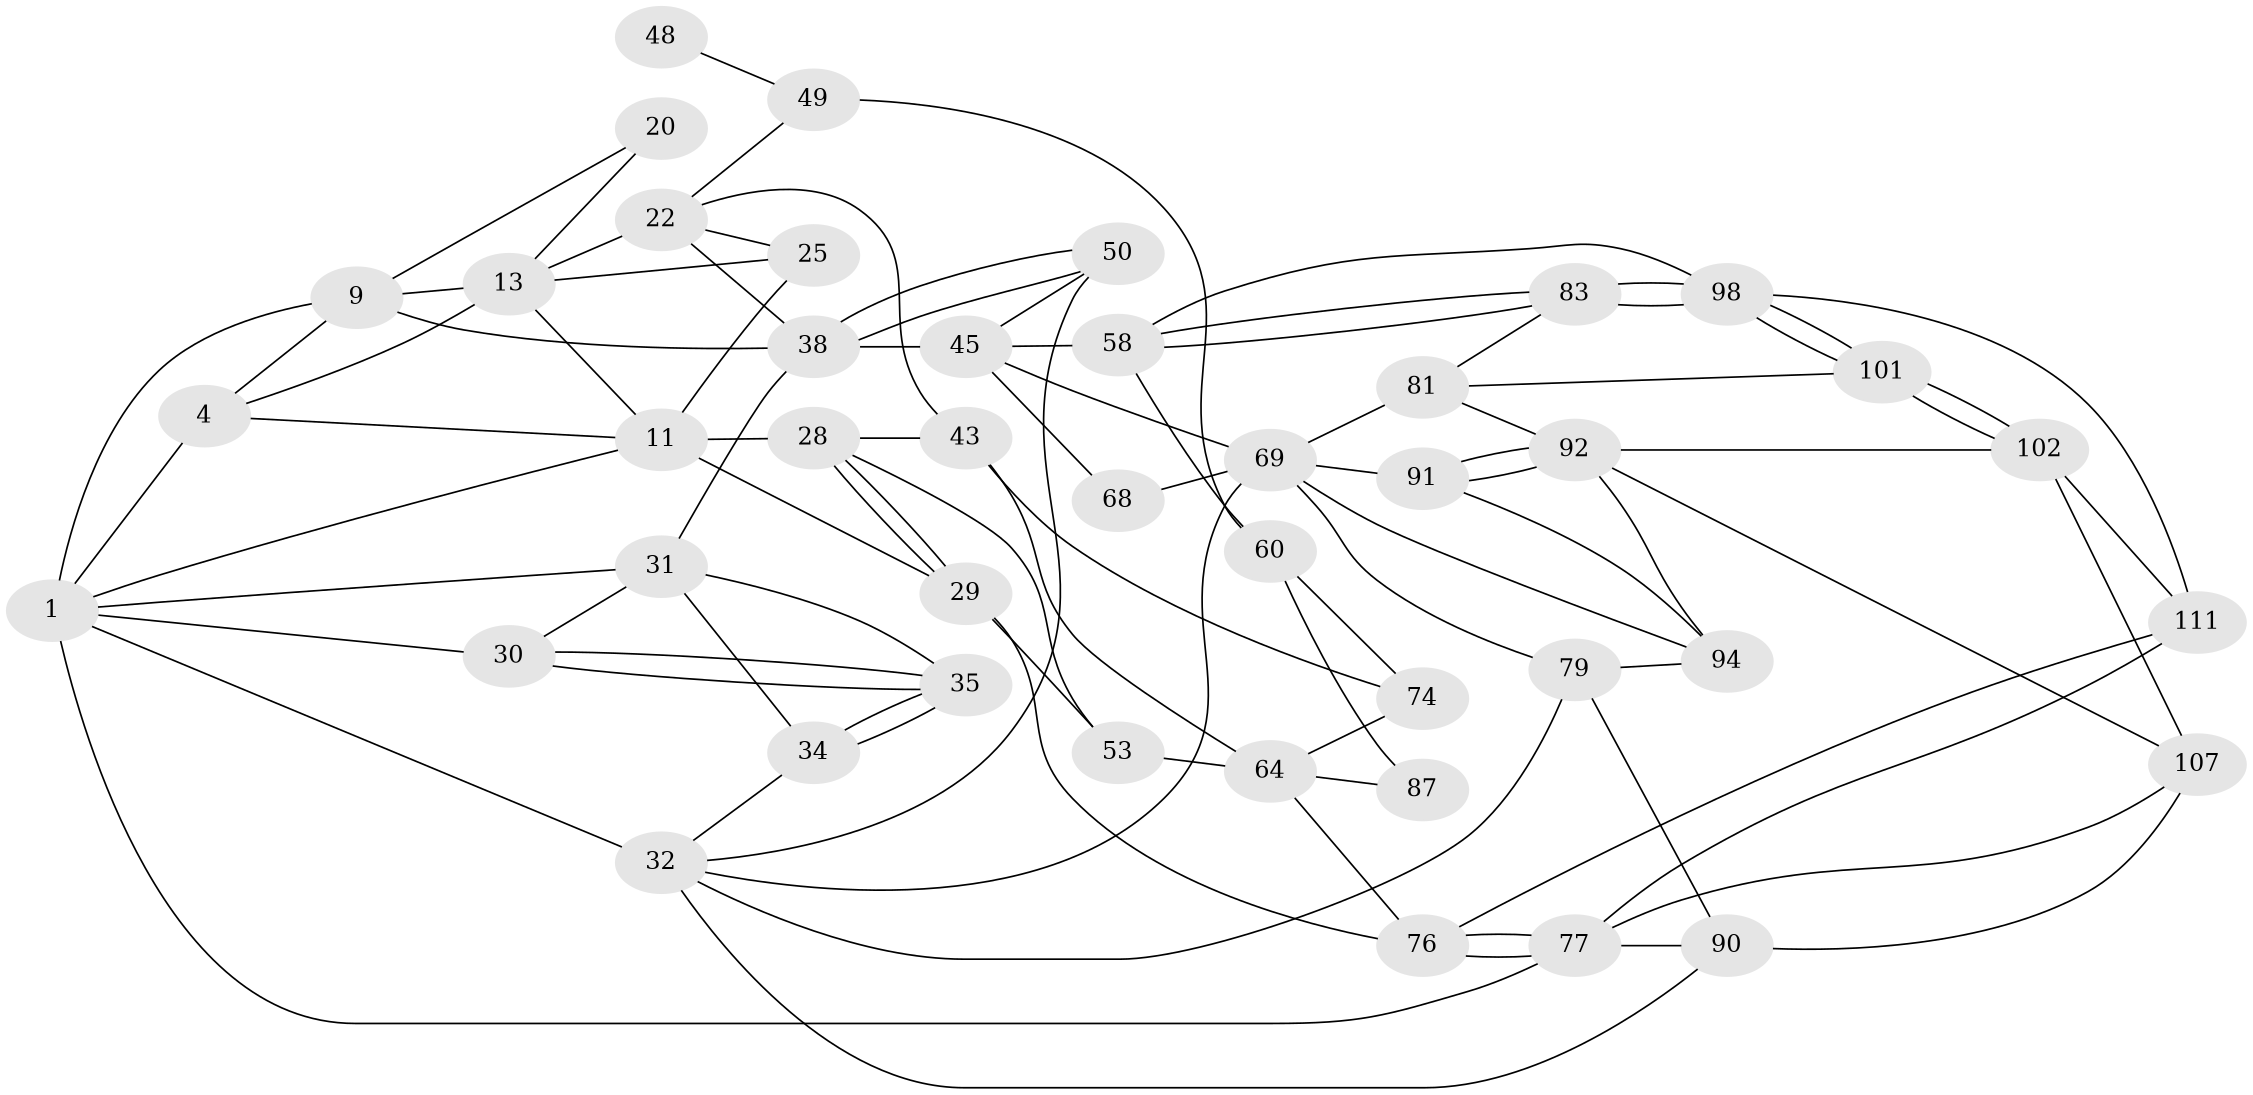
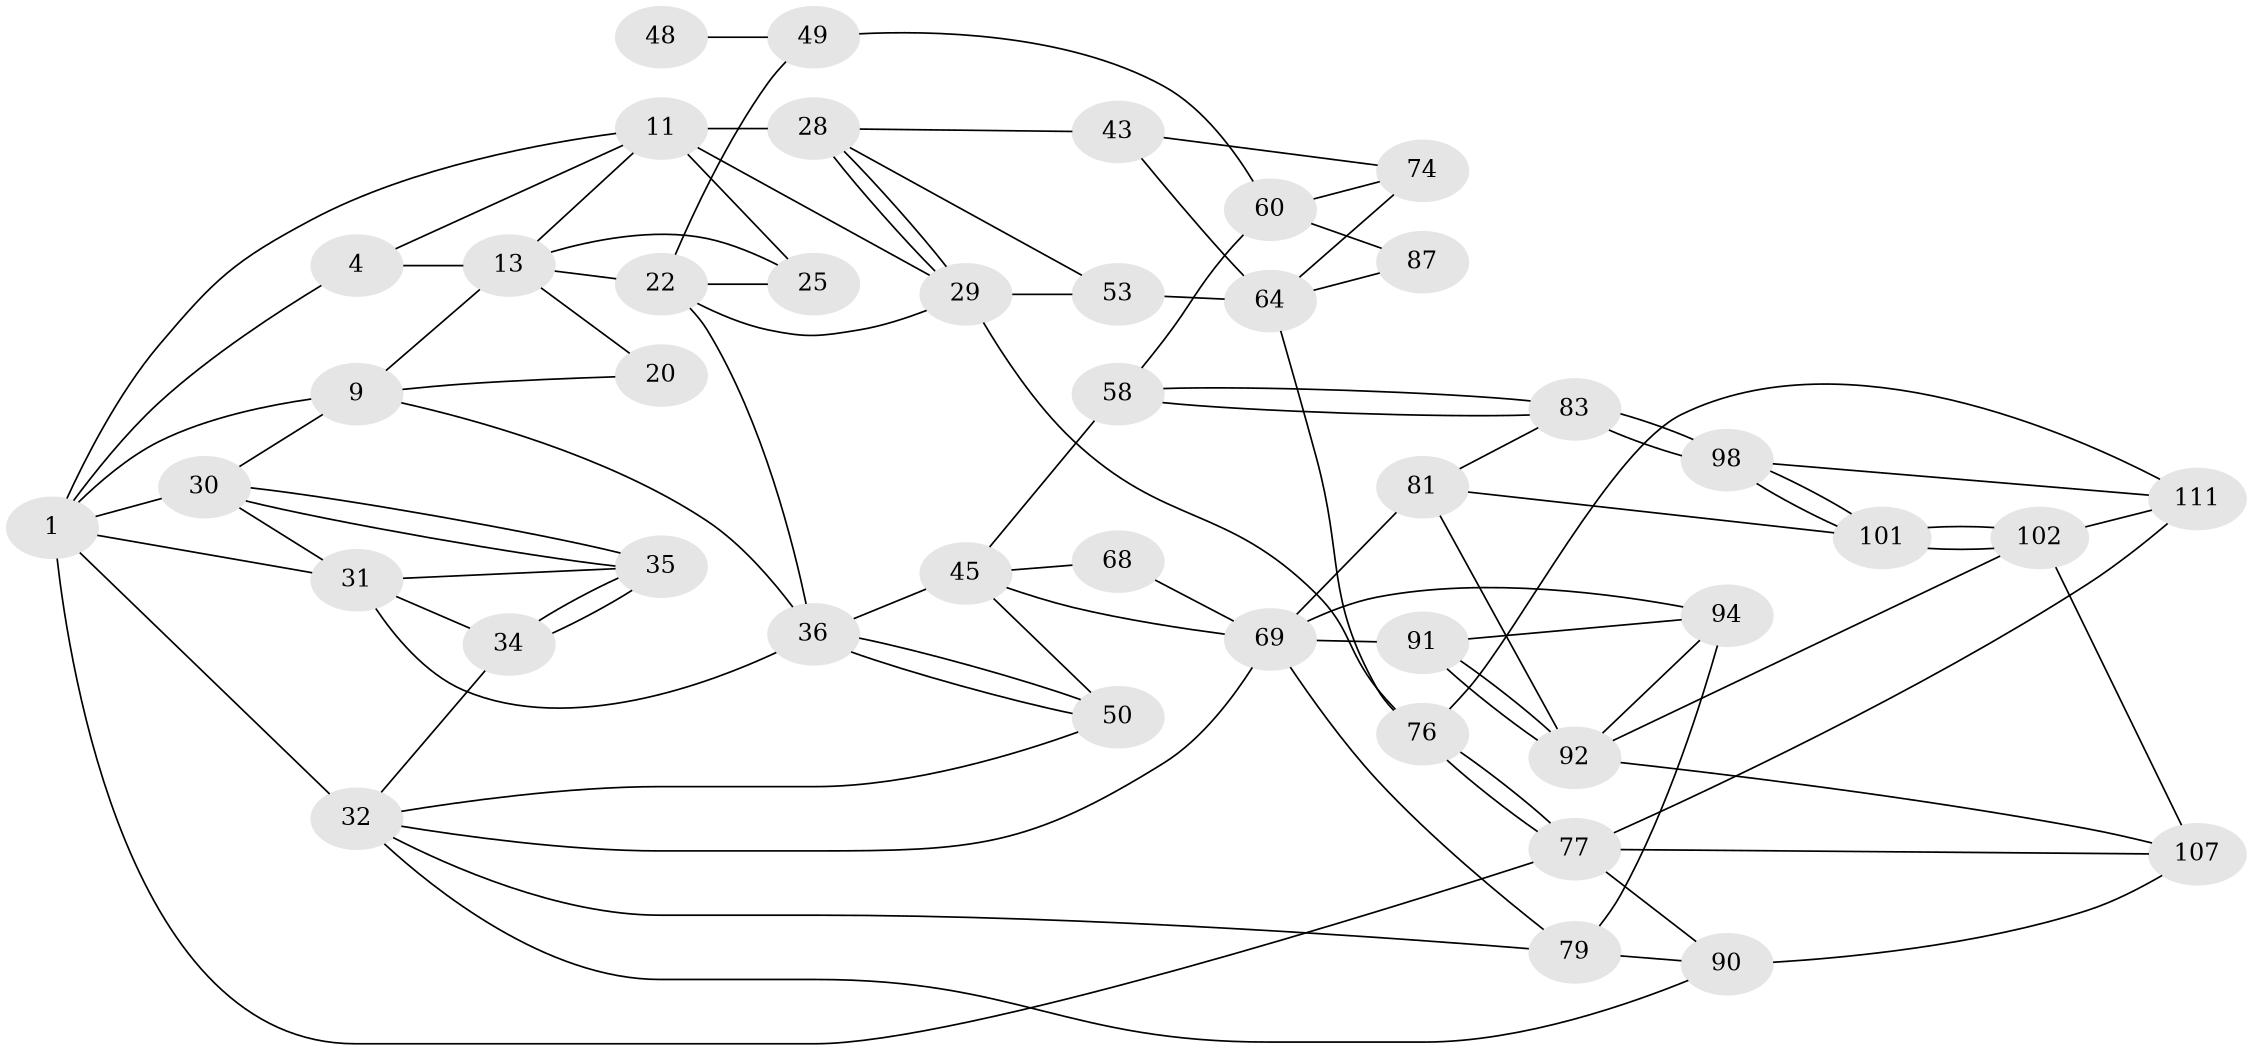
edge "22" -- "43": now "22" -- "29"
edge "98" -- "58": removed
node "38": label "38" -> "36"
edge "9" -- "4": now "9" -- "30"
